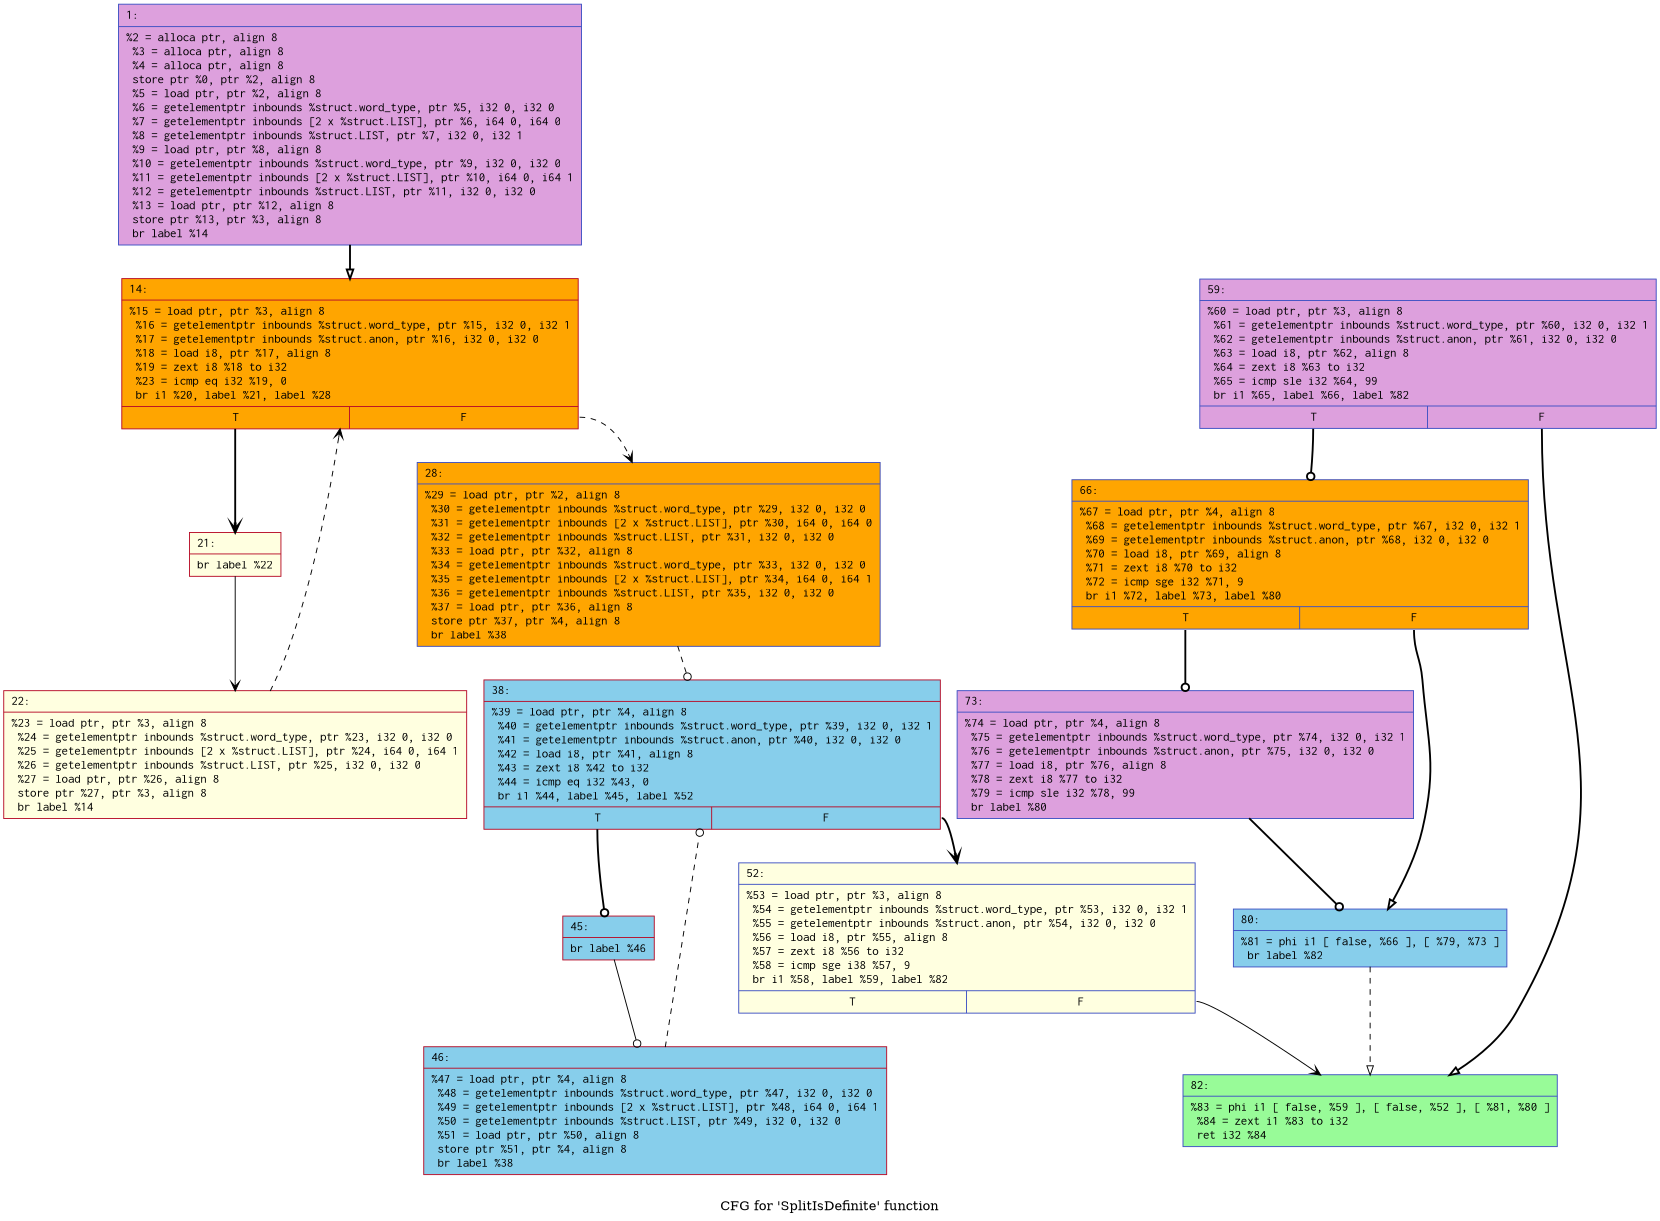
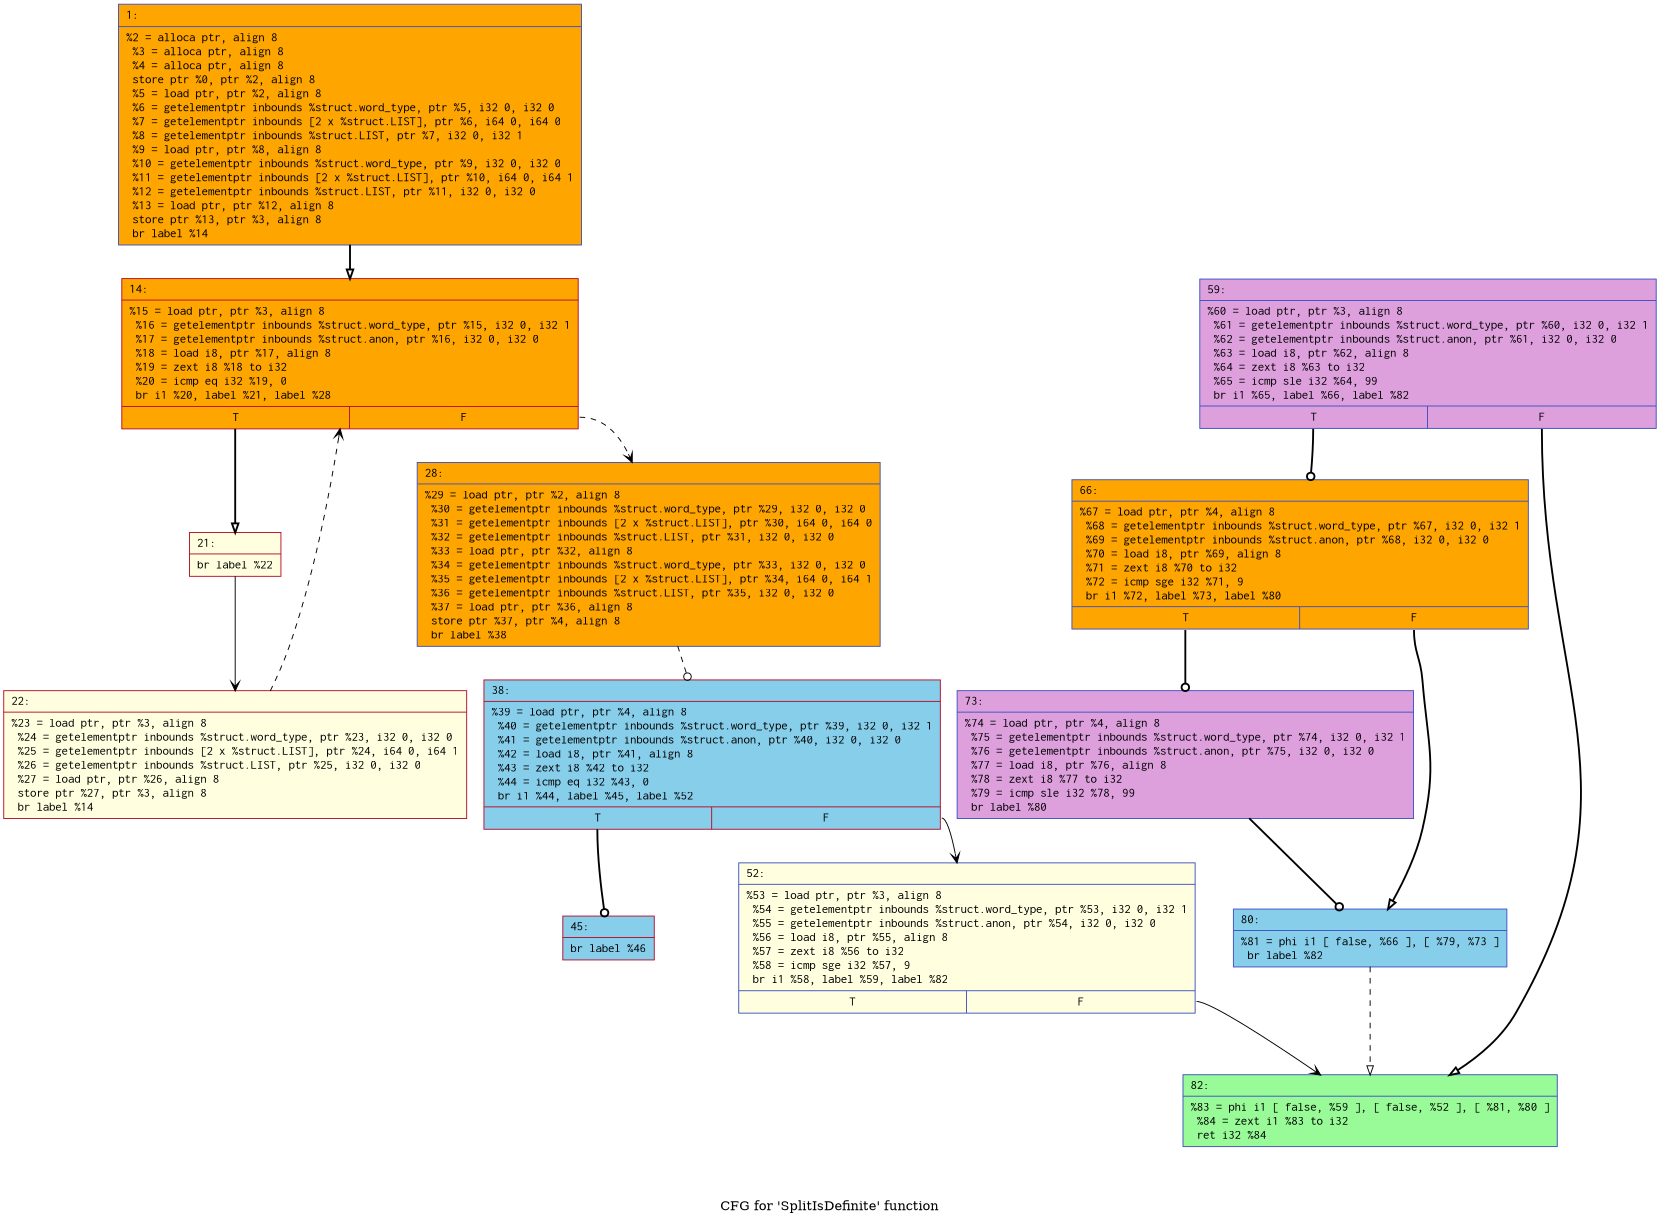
node "1:": fillcolor plum -> orange
node "14:": text "%23 = icmp eq i32 %19, 0" -> "%20 = icmp eq i32 %19, 0"
edge "14:" -> "21:": arrowhead vee -> onormal
edge "38:" -> "52:": style bold -> solid
node "52:": text "%58 = icmp sge i38 %57, 9" -> "%58 = icmp sge i32 %57, 9"
node "46:": removed
